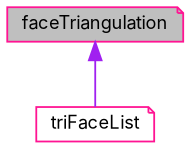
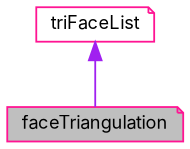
edge "triFaceList" -> "faceTriangulation": reversed
